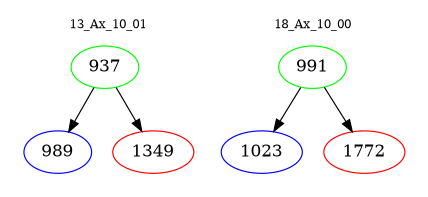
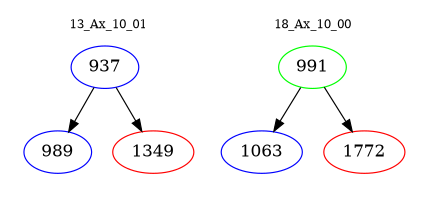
node "937": color green -> blue
node "1023": label "1023" -> "1063"
